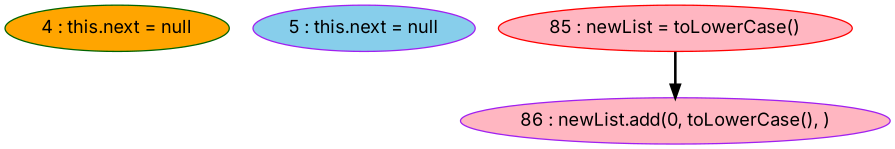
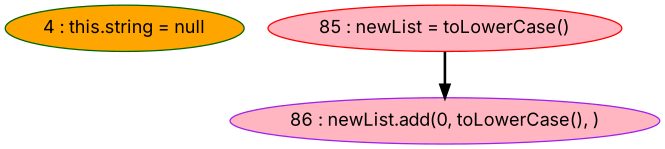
node "4 : this.next = null": label "4 : this.next = null" -> "4 : this.string = null"
node "5 : this.next = null": removed
